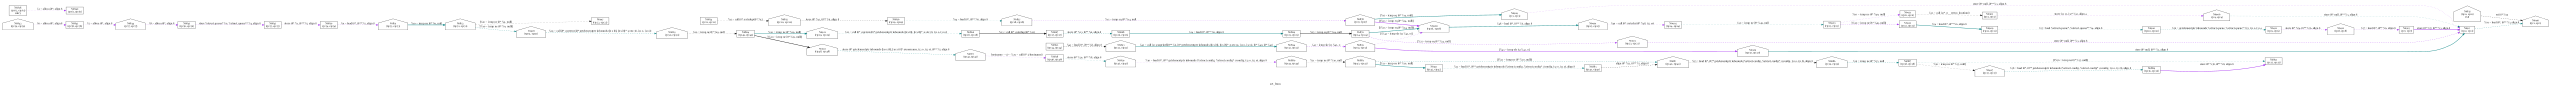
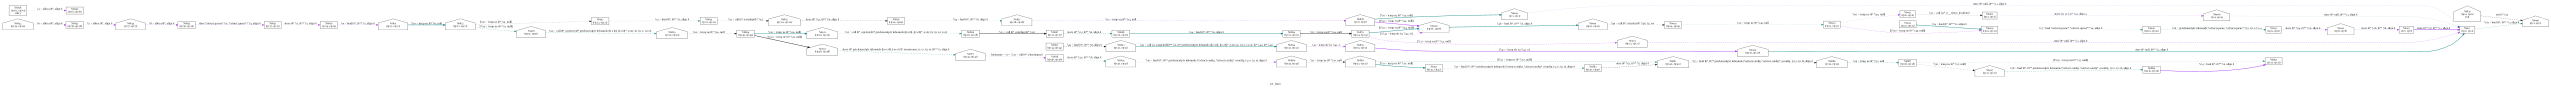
edge "N6917 (rp:22, ep:22)" -> "N6854 (rp:21, ep:21)": added, label "%12 = load i8*, i8** %5, align 8"
edge "N6903 (rp:13, ep:13)" -> "N6932 (rp:12, ep:12)": now "N6903 (rp:13, ep:13)" -> "N6909 (rp:11, ep:11)"
edge "N6901 (rp:15, ep:15)" -> "N6902 (rp:14, ep:14)": color purple -> black
edge "N6912 (rp:8, ep:8)" -> "N6913 (rp:7, ep:7)": label "%57 = load i8*, i8** %6, align 8" -> "store i8* %38, i8** %8, align 8"
edge "N6883 (rp:41, ep:41)" -> "N6885 (rp:40, ep:40)": label "align i8* %33, i8** %7, align 8" -> "store i8* %33, i8** %7, align 8"
edge "N6889 (rp:36, ep:36)" -> "N6891 (rp:35, ep:35)": label "store i8* %38, i8** %8, align 8" -> "%54 = load i8*, i8** %6, align 8"
